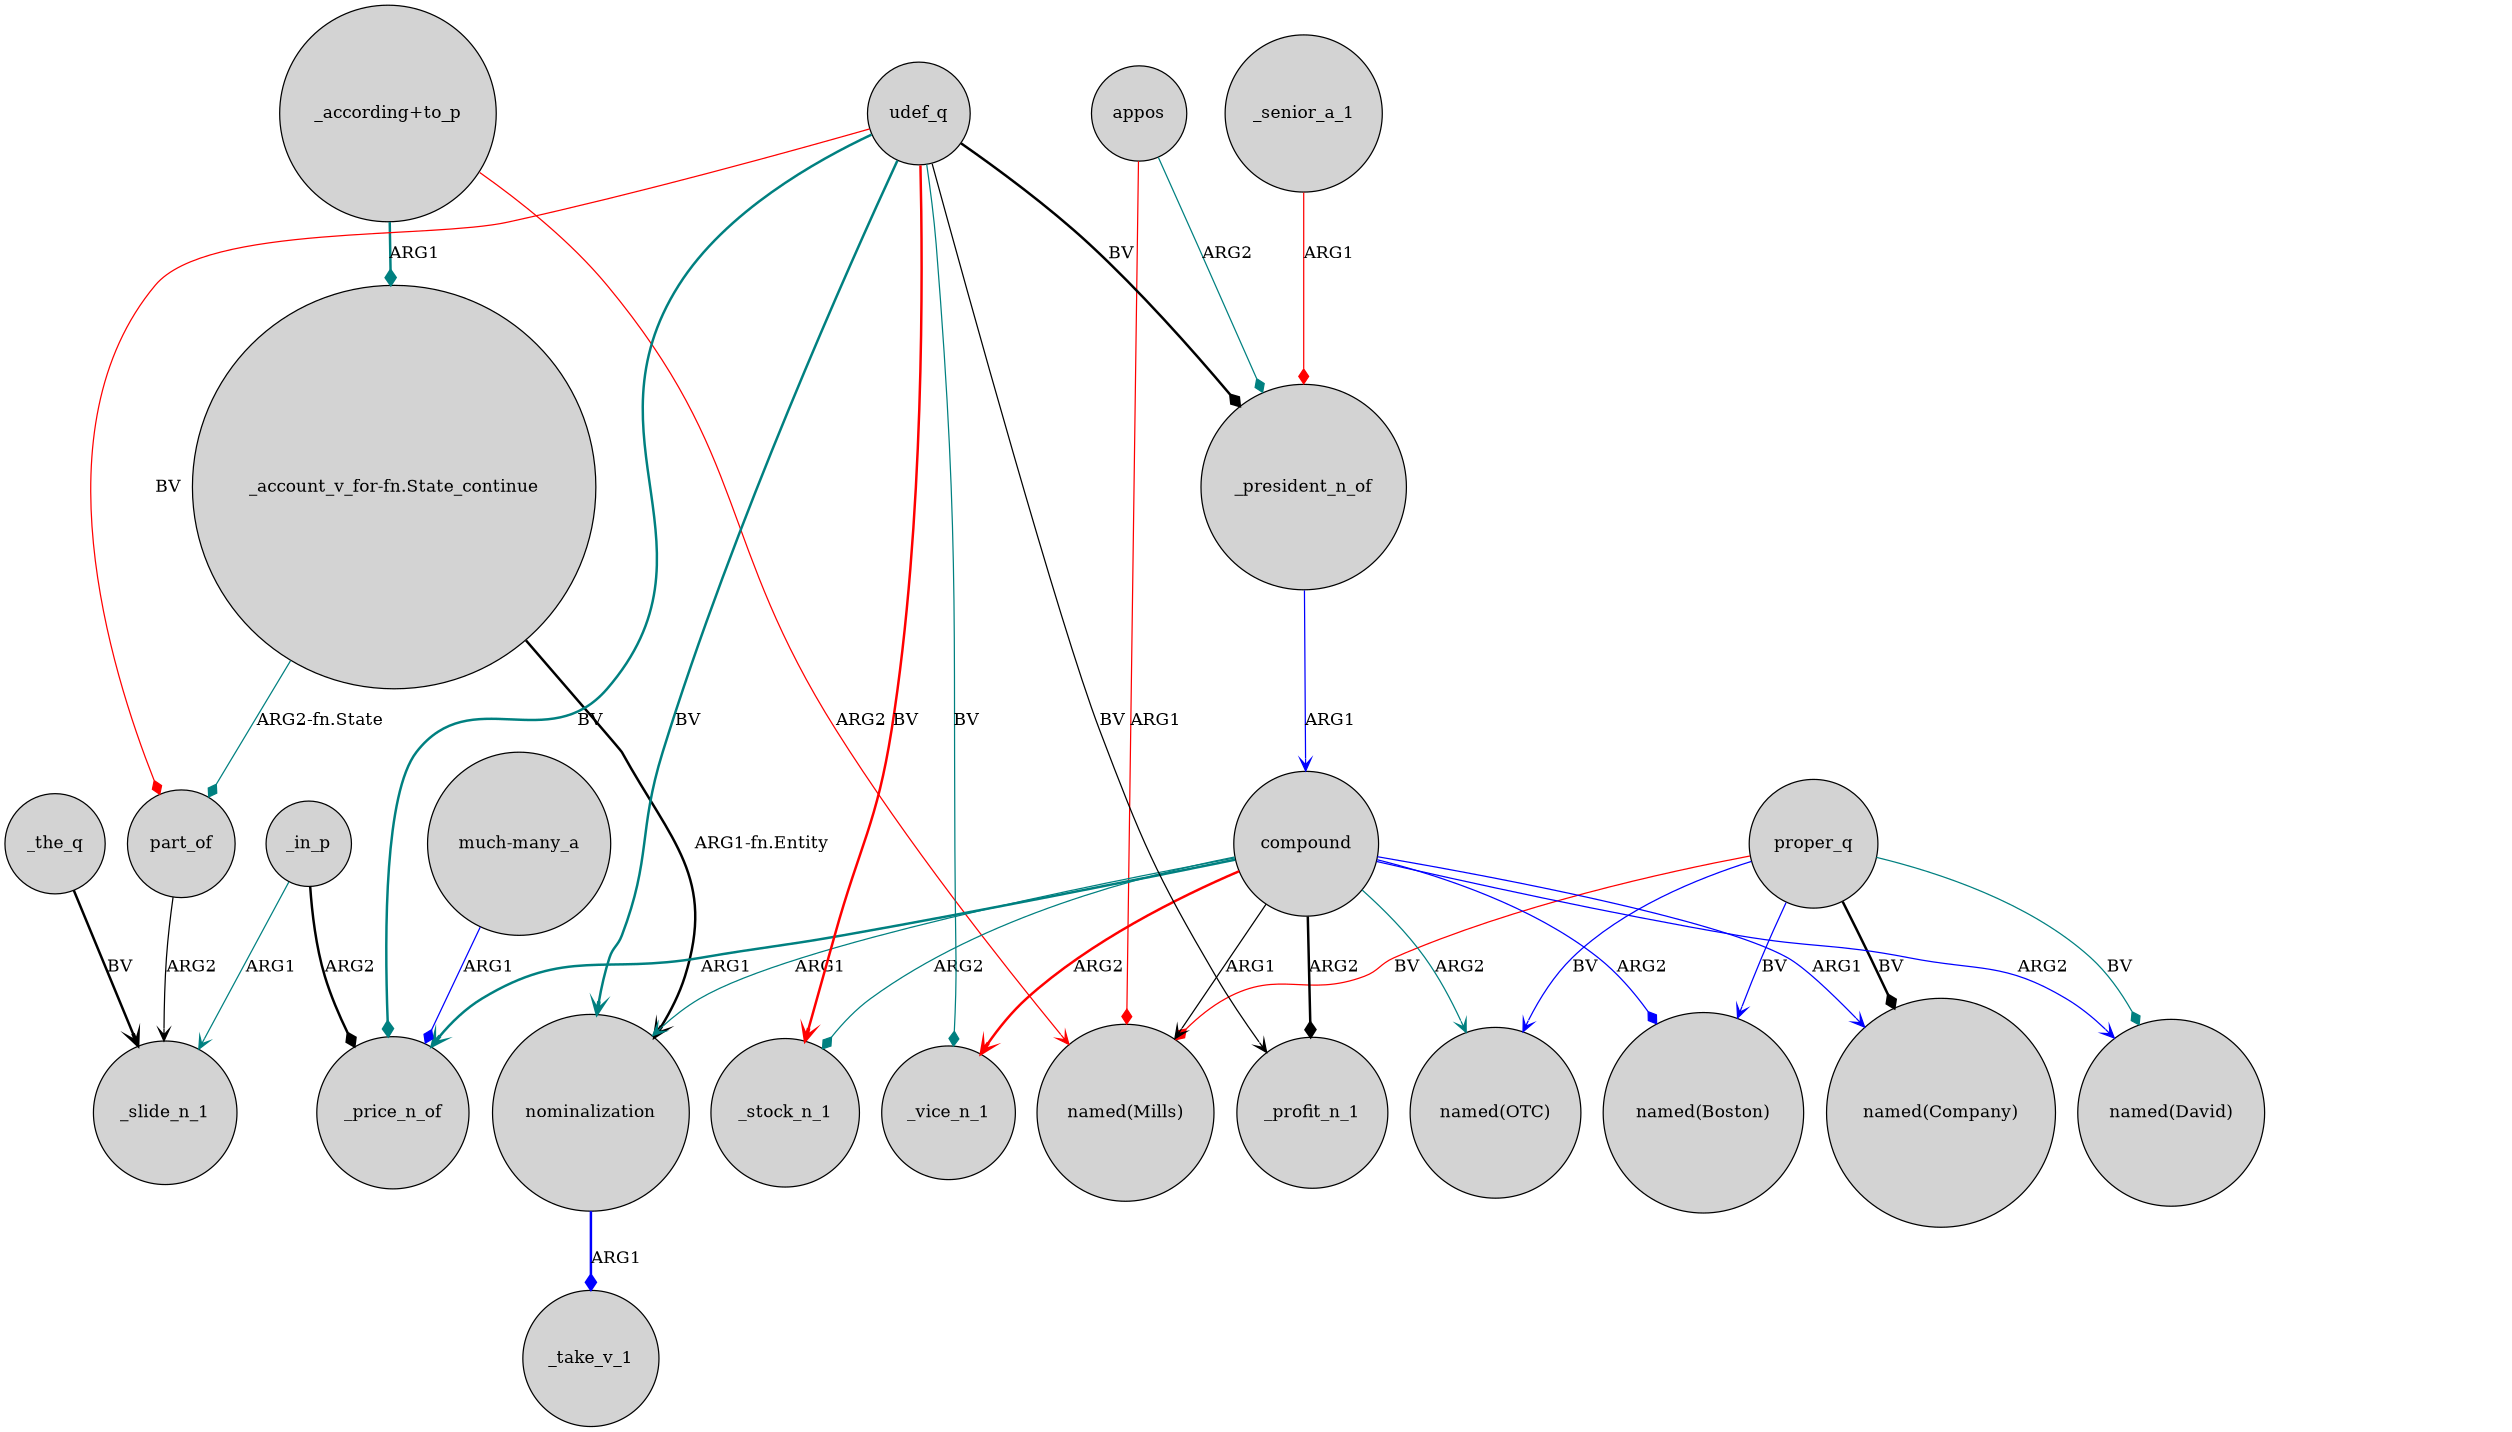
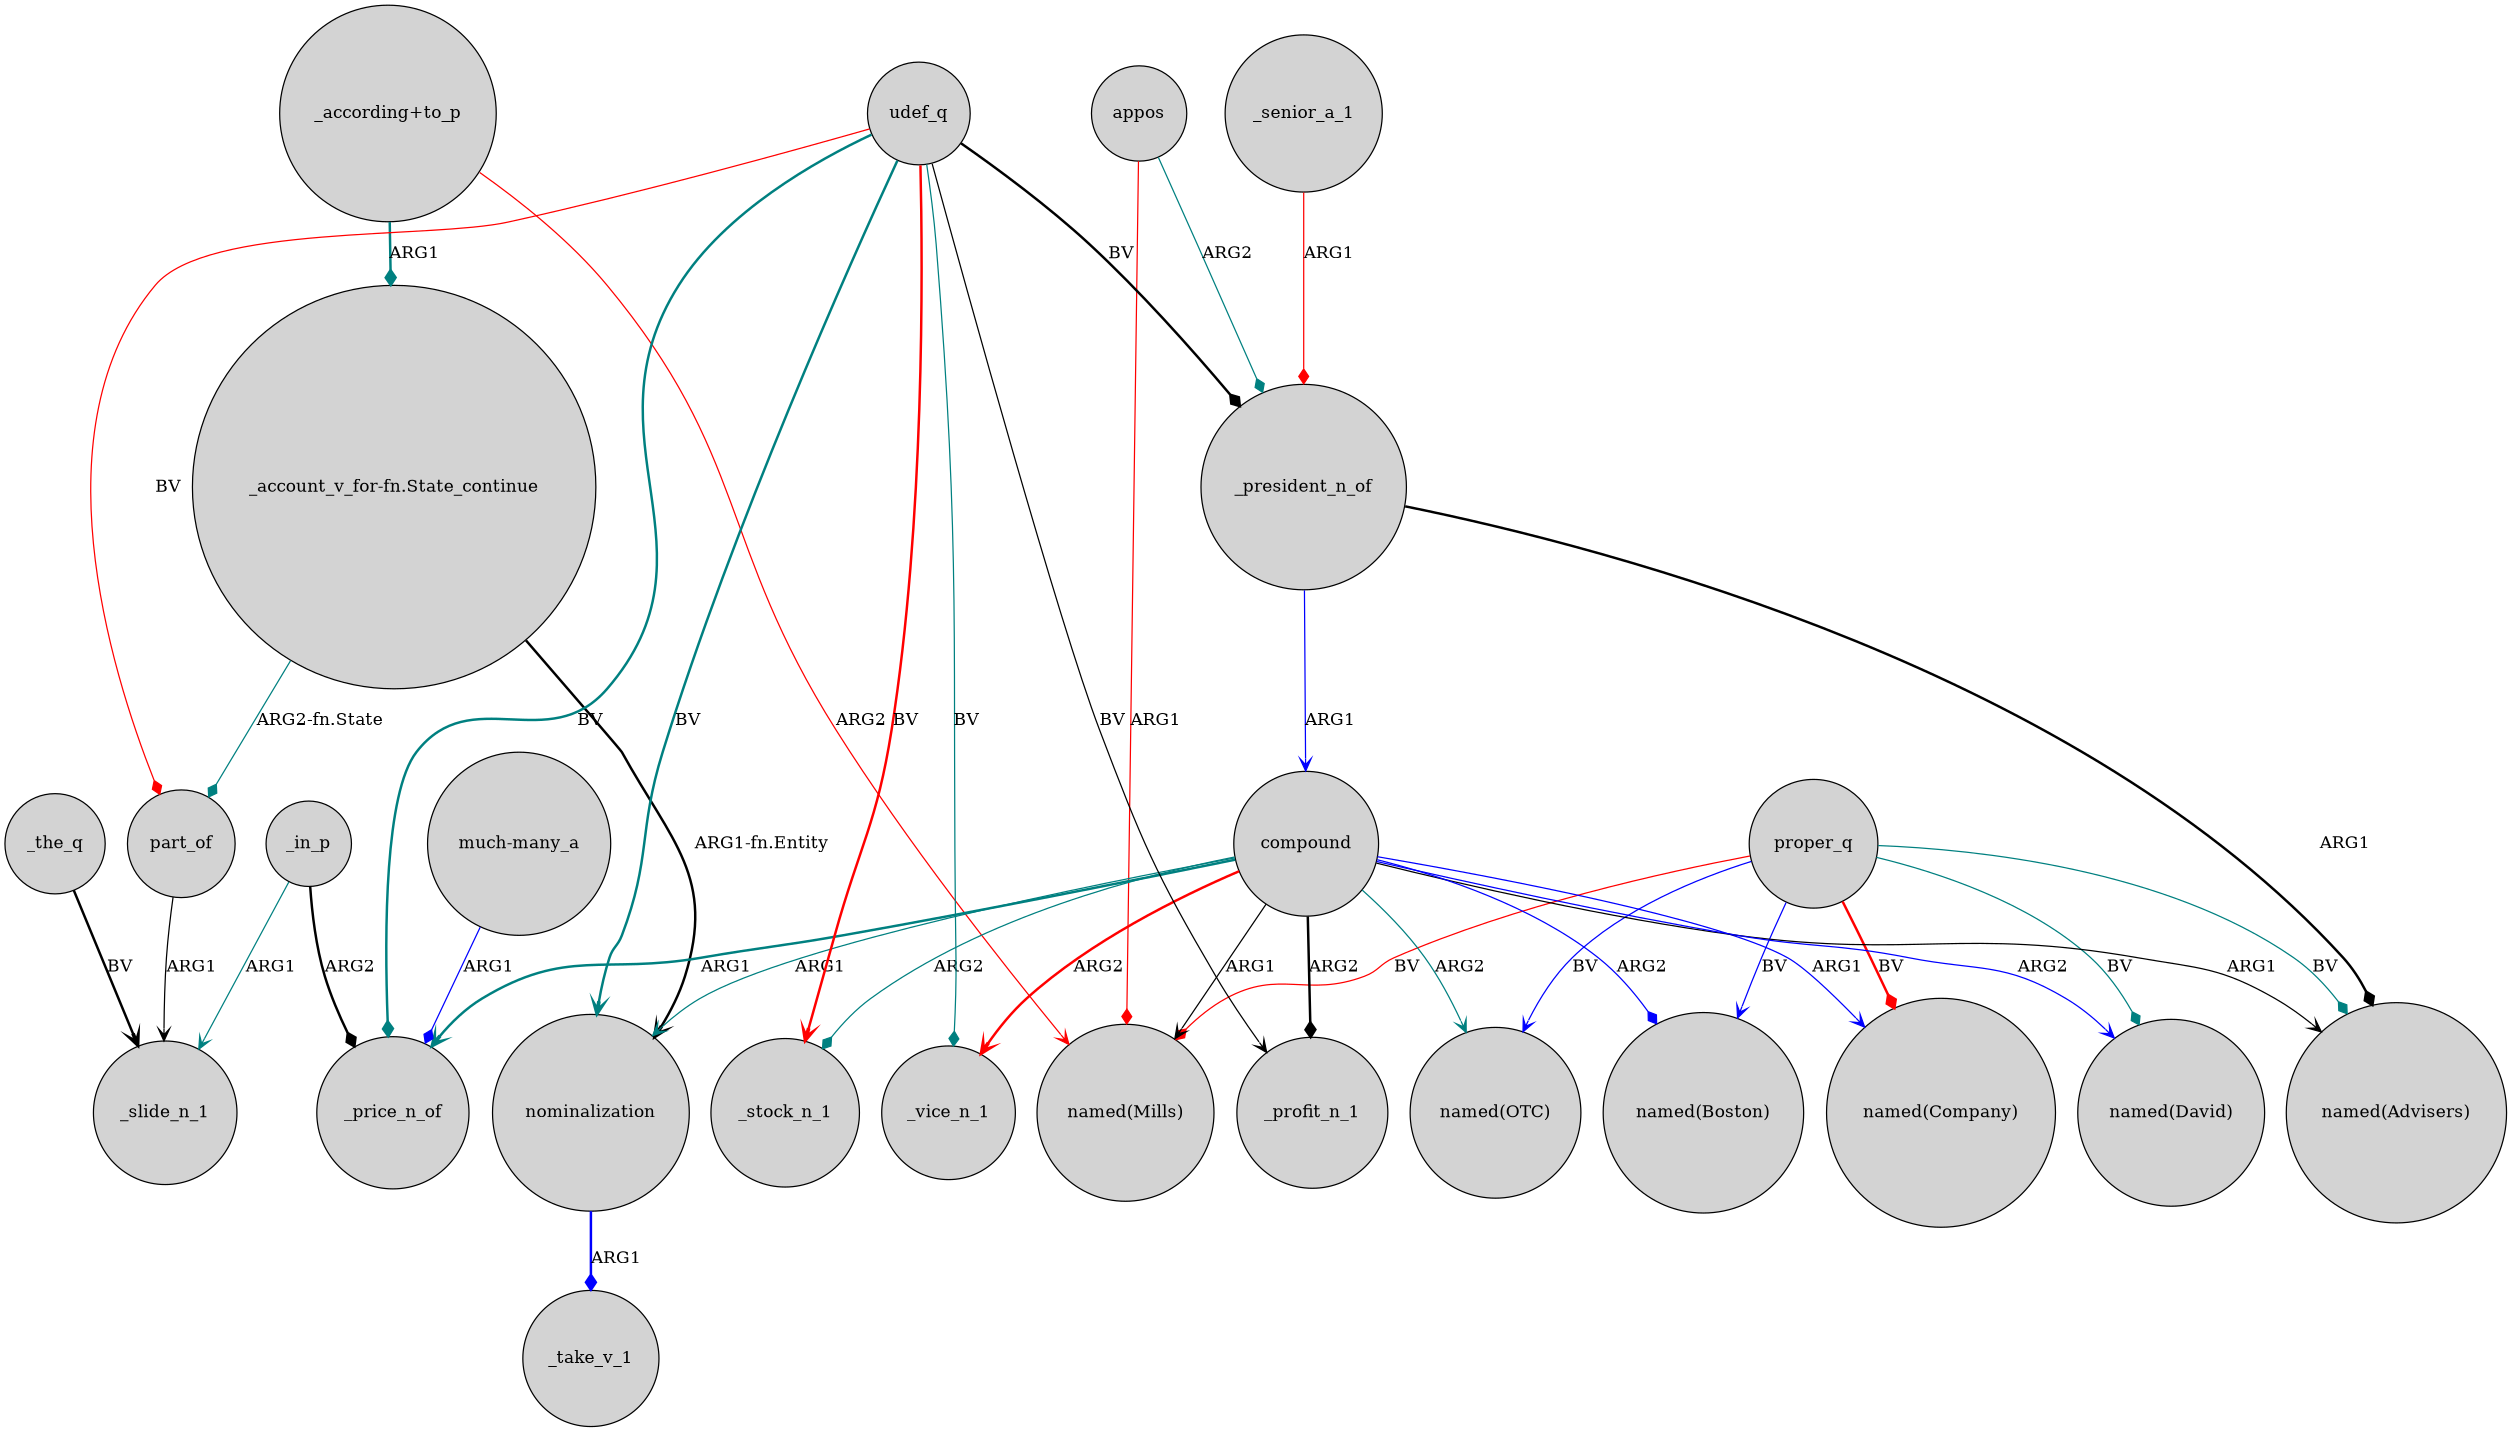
edge "proper_q" -> "named(Company)": color black -> red
edge "part_of" -> "_slide_n_1": label "ARG2" -> "ARG1"
node "named(Advisers)": added
